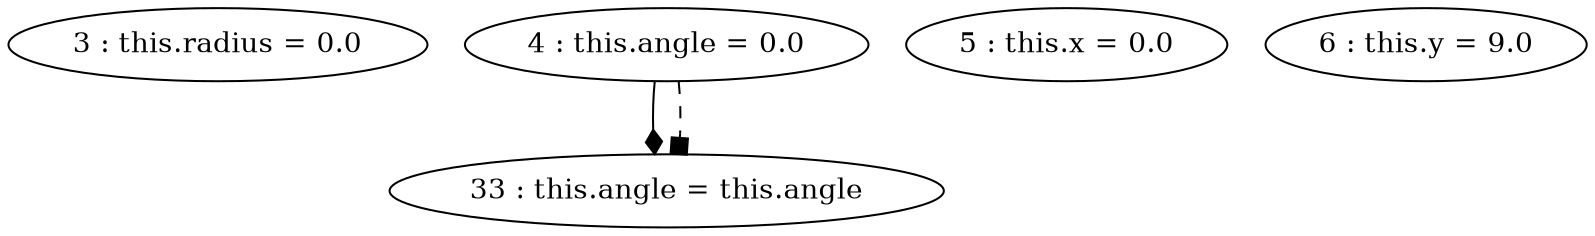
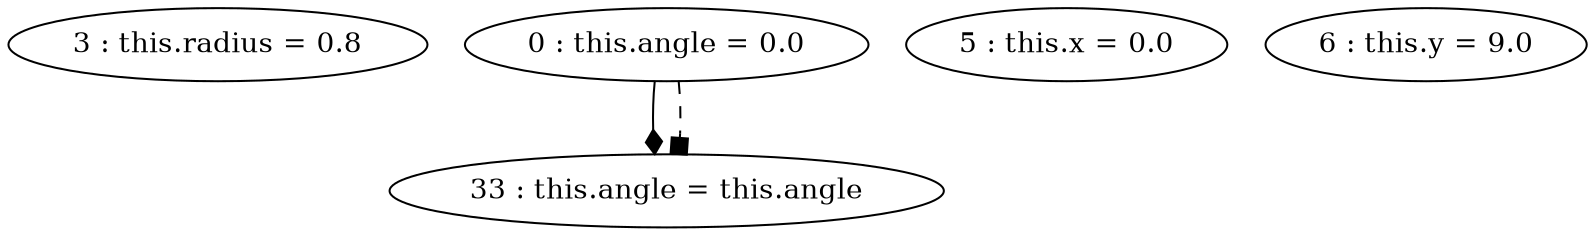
node "3 : this.radius = 0.0": label "3 : this.radius = 0.0" -> "3 : this.radius = 0.8"
node "4 : this.angle = 0.0": label "4 : this.angle = 0.0" -> "0 : this.angle = 0.0"
